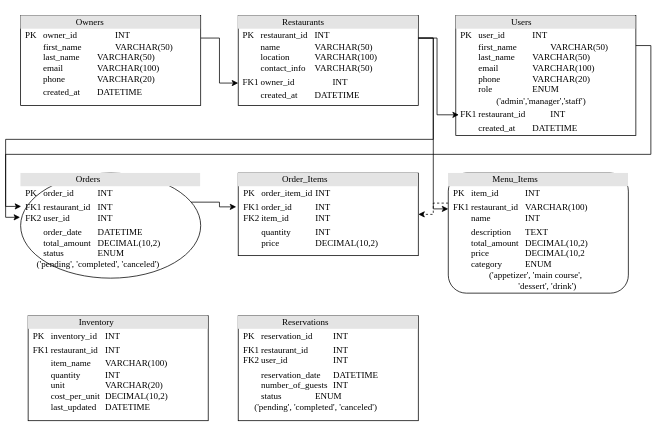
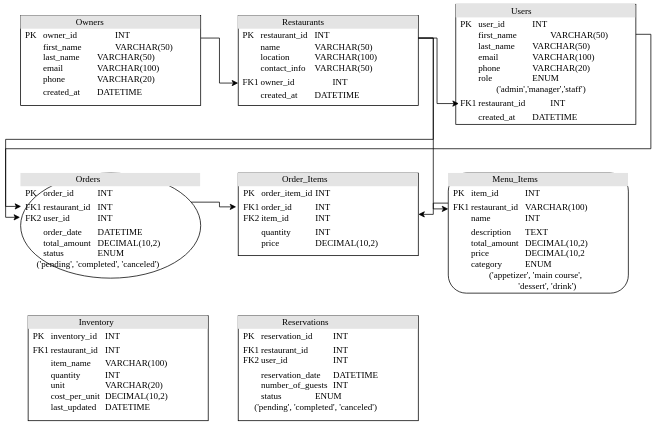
node "Users PK user_id INT first_name VARCHAR(50) last_name VARCHAR(50) email VARCHAR(100) phone VARCHAR(20) role ENUM ('admin','manager','staff') FK1 restaurant_id INT created_at DATETIME": moved (546, 75) -> (546, 64)
edge "Menu_Items PK item_id INT FK1 restaurant_id VARCHAR(100) name INT description TEXT total_amount DECIMAL(10,2) price DECIMAL(10,2 category ENUM ('appetizer', 'main course', 'dessert', 'drink')" -> "Order_Items PK order_item_id INT FK1 order_id INT FK2 item_id INT quantity INT price DECIMAL(10,2)": style dashed -> solid
